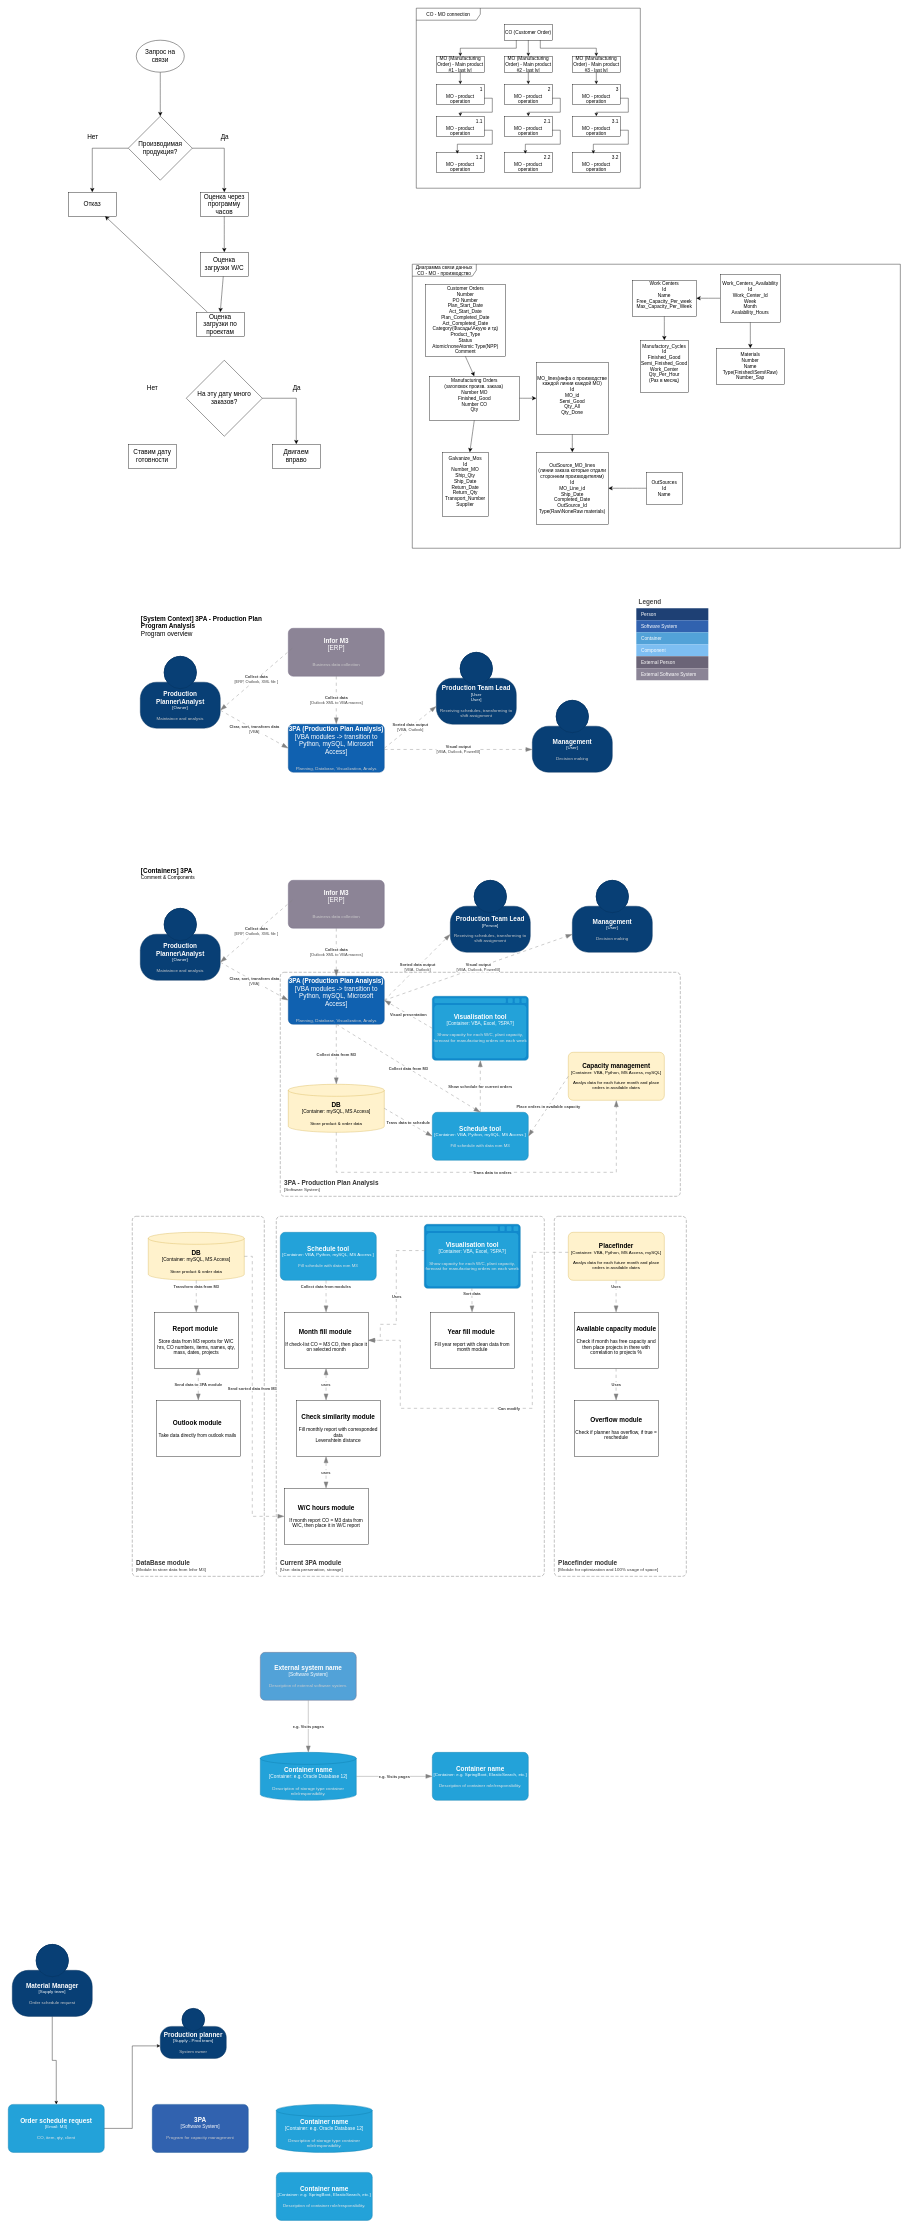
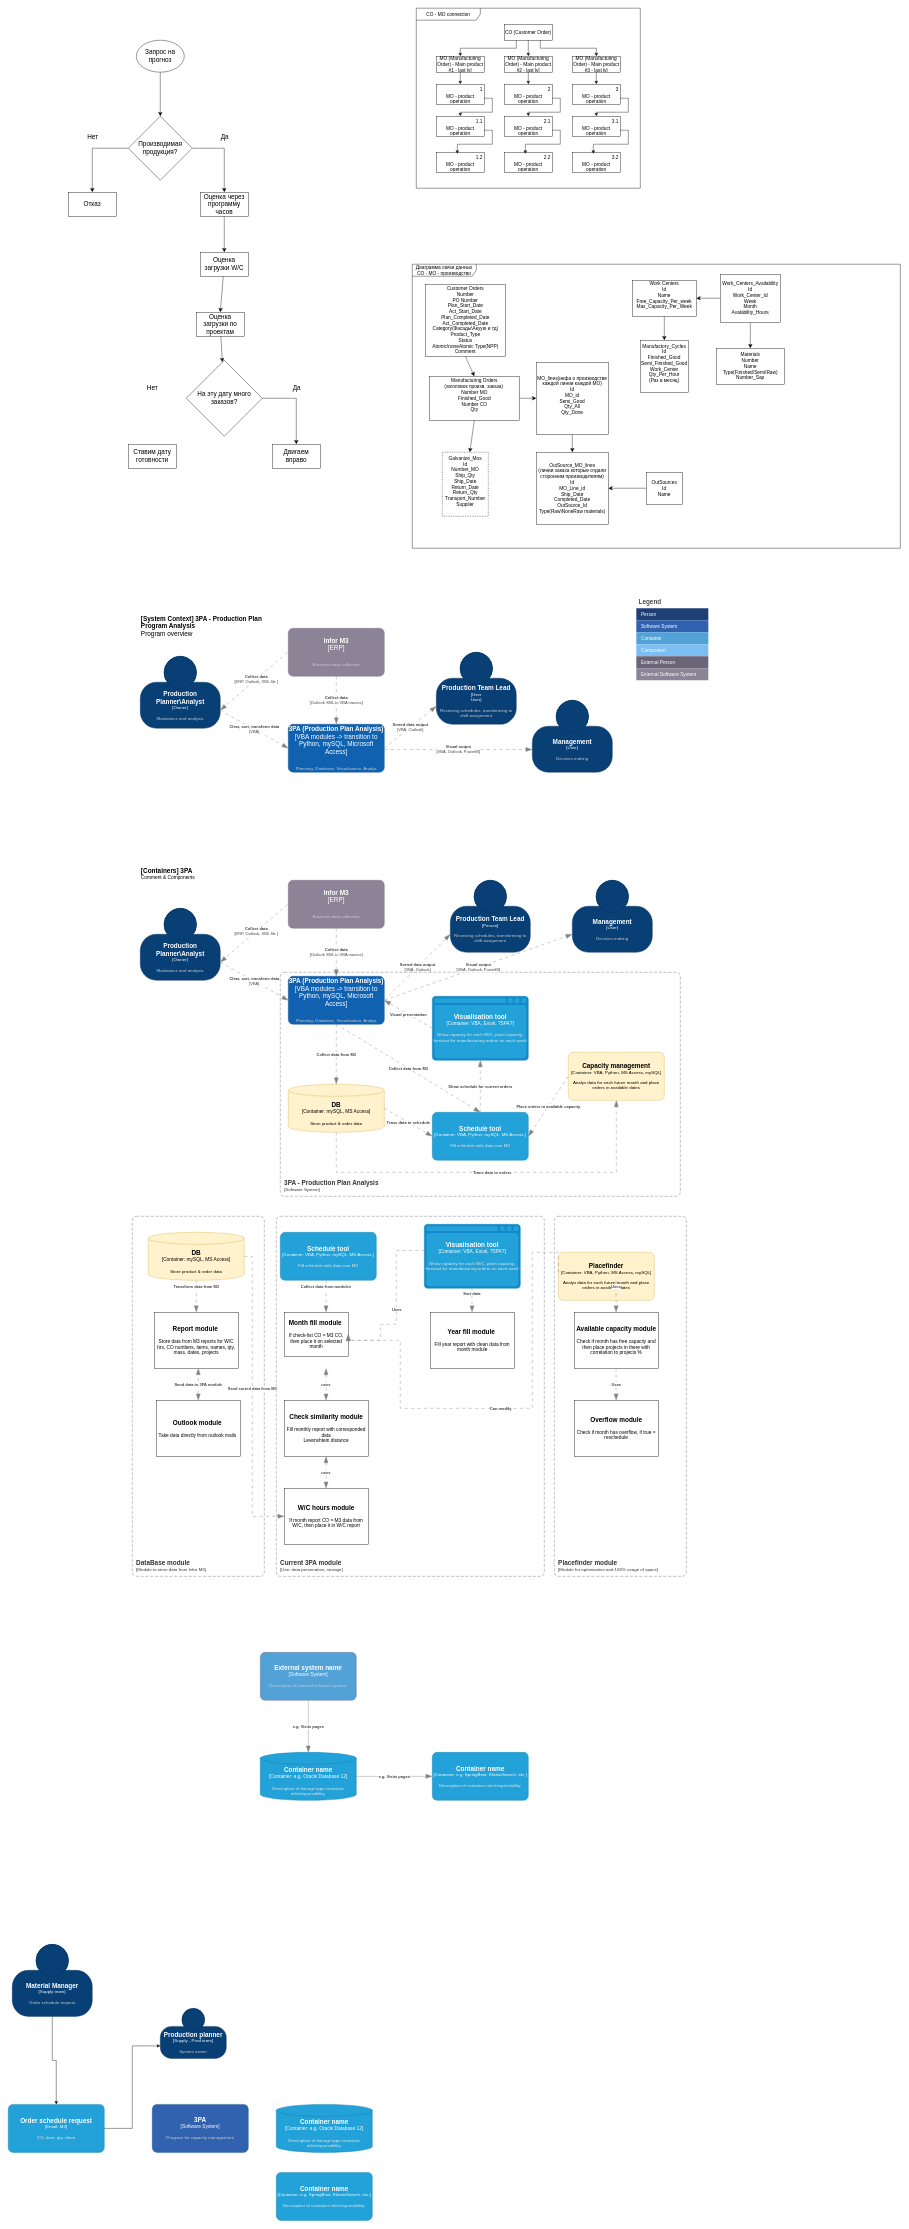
node "Запрос на связи": label "Запрос на связи" -> "Запрос на прогноз"
edge "Оценка загрузки по проектам" -> "Отказ": now "Оценка загрузки по проектам" -> "На эту дату много заказов?"
node "Galvanize_Mos Id Number_MO Ship_Qty Ship_Date Return_Date Return_Qty Transport_Number Supplier": style solid -> dashed
node "Placefinder [Container: VBA, Python, MS Access, mySQL] Analys data for each future month and place orders in available dates": moved (616, 1256) -> (606, 1276)
node "Month fill module If check-list CO = M3 CO, then place it on selected month": size 84x56 -> 64x44
node "Check similarity module Fill monthly report with corresponded data Levenshtein distance": moved (338, 1428) -> (326, 1428)
node "Overflow module Check if planner has overflow, if true = reschedule": label "Overflow module Check if planner has overflow, if true = reschedule" -> "Overflow module Check if month has overflow, if true = reschedule"
